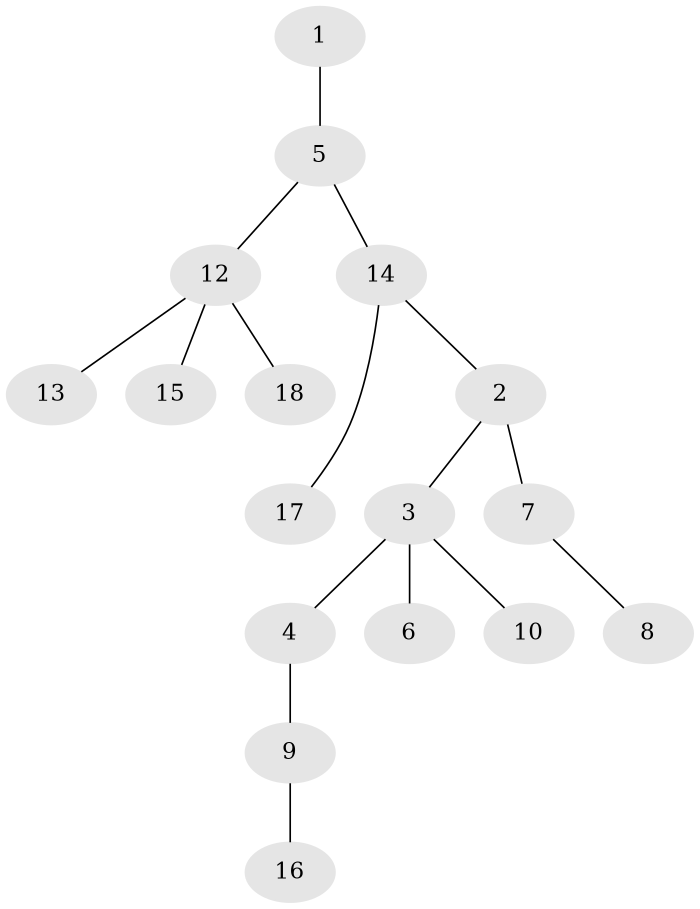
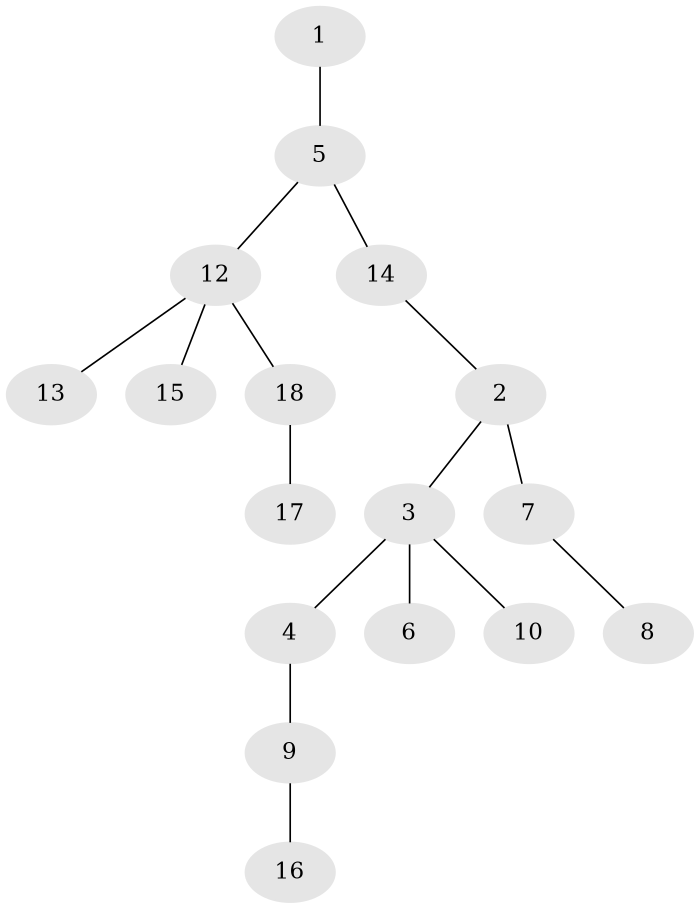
edge "14" -- "17": now "18" -- "17"
